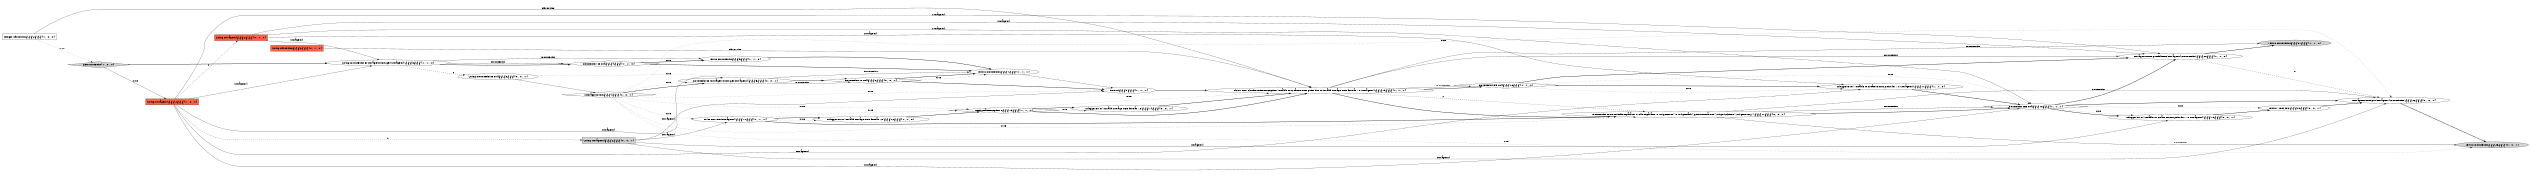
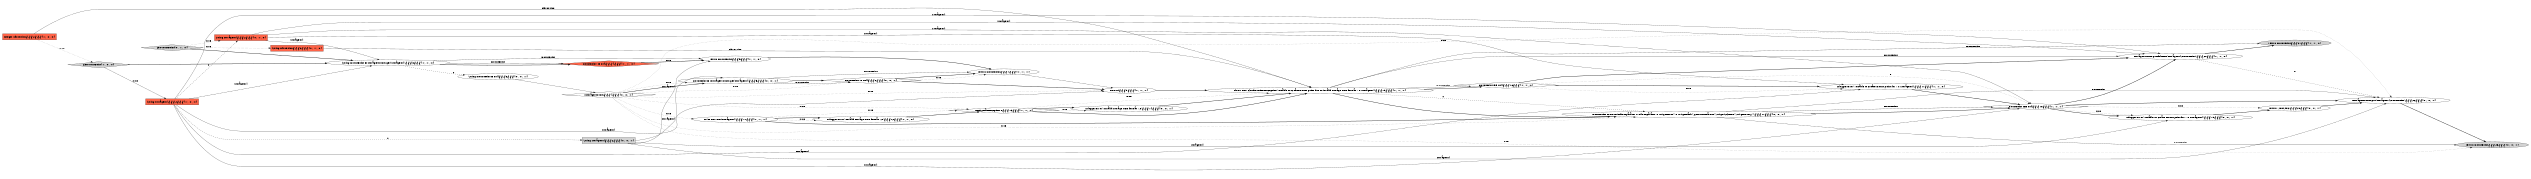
node "Integer nfsVersion@@@2@@@['1', '0', '0']": fillcolor white -> tomato
node "getMountPoint['0', '1', '0']": added
node "mountPoint != null@@@4@@@['1', '1', '0']": fillcolor white -> tomato
edge "mountPoint != null@@@4@@@['1', '1', '0']" -> "return mountPoint@@@7@@@['1', '1', '1']": removed
edge "mountPoint == null@@@16@@@['1', '1', '0']" -> "mountPoint == null@@@18@@@['1', '1', '1']": label "true" -> "0"
edge "String mountPoint = null@@@3@@@['0', '0', '1']" -> "mountPoint != null@@@6@@@['0', '0', '1']": now "_storageMounts@@@4@@@['0', '0', '1']" -> "mountPoint != null@@@6@@@['0', '0', '1']"
edge "String storageUrl@@@2@@@['0', '0', '1']" -> "uri = new URI(storageUrl)@@@11@@@['1', '1', '1']": now "String storageUrl@@@2@@@['0', '0', '1']" -> "return mountPoint@@@5@@@['1', '1', '0']"
